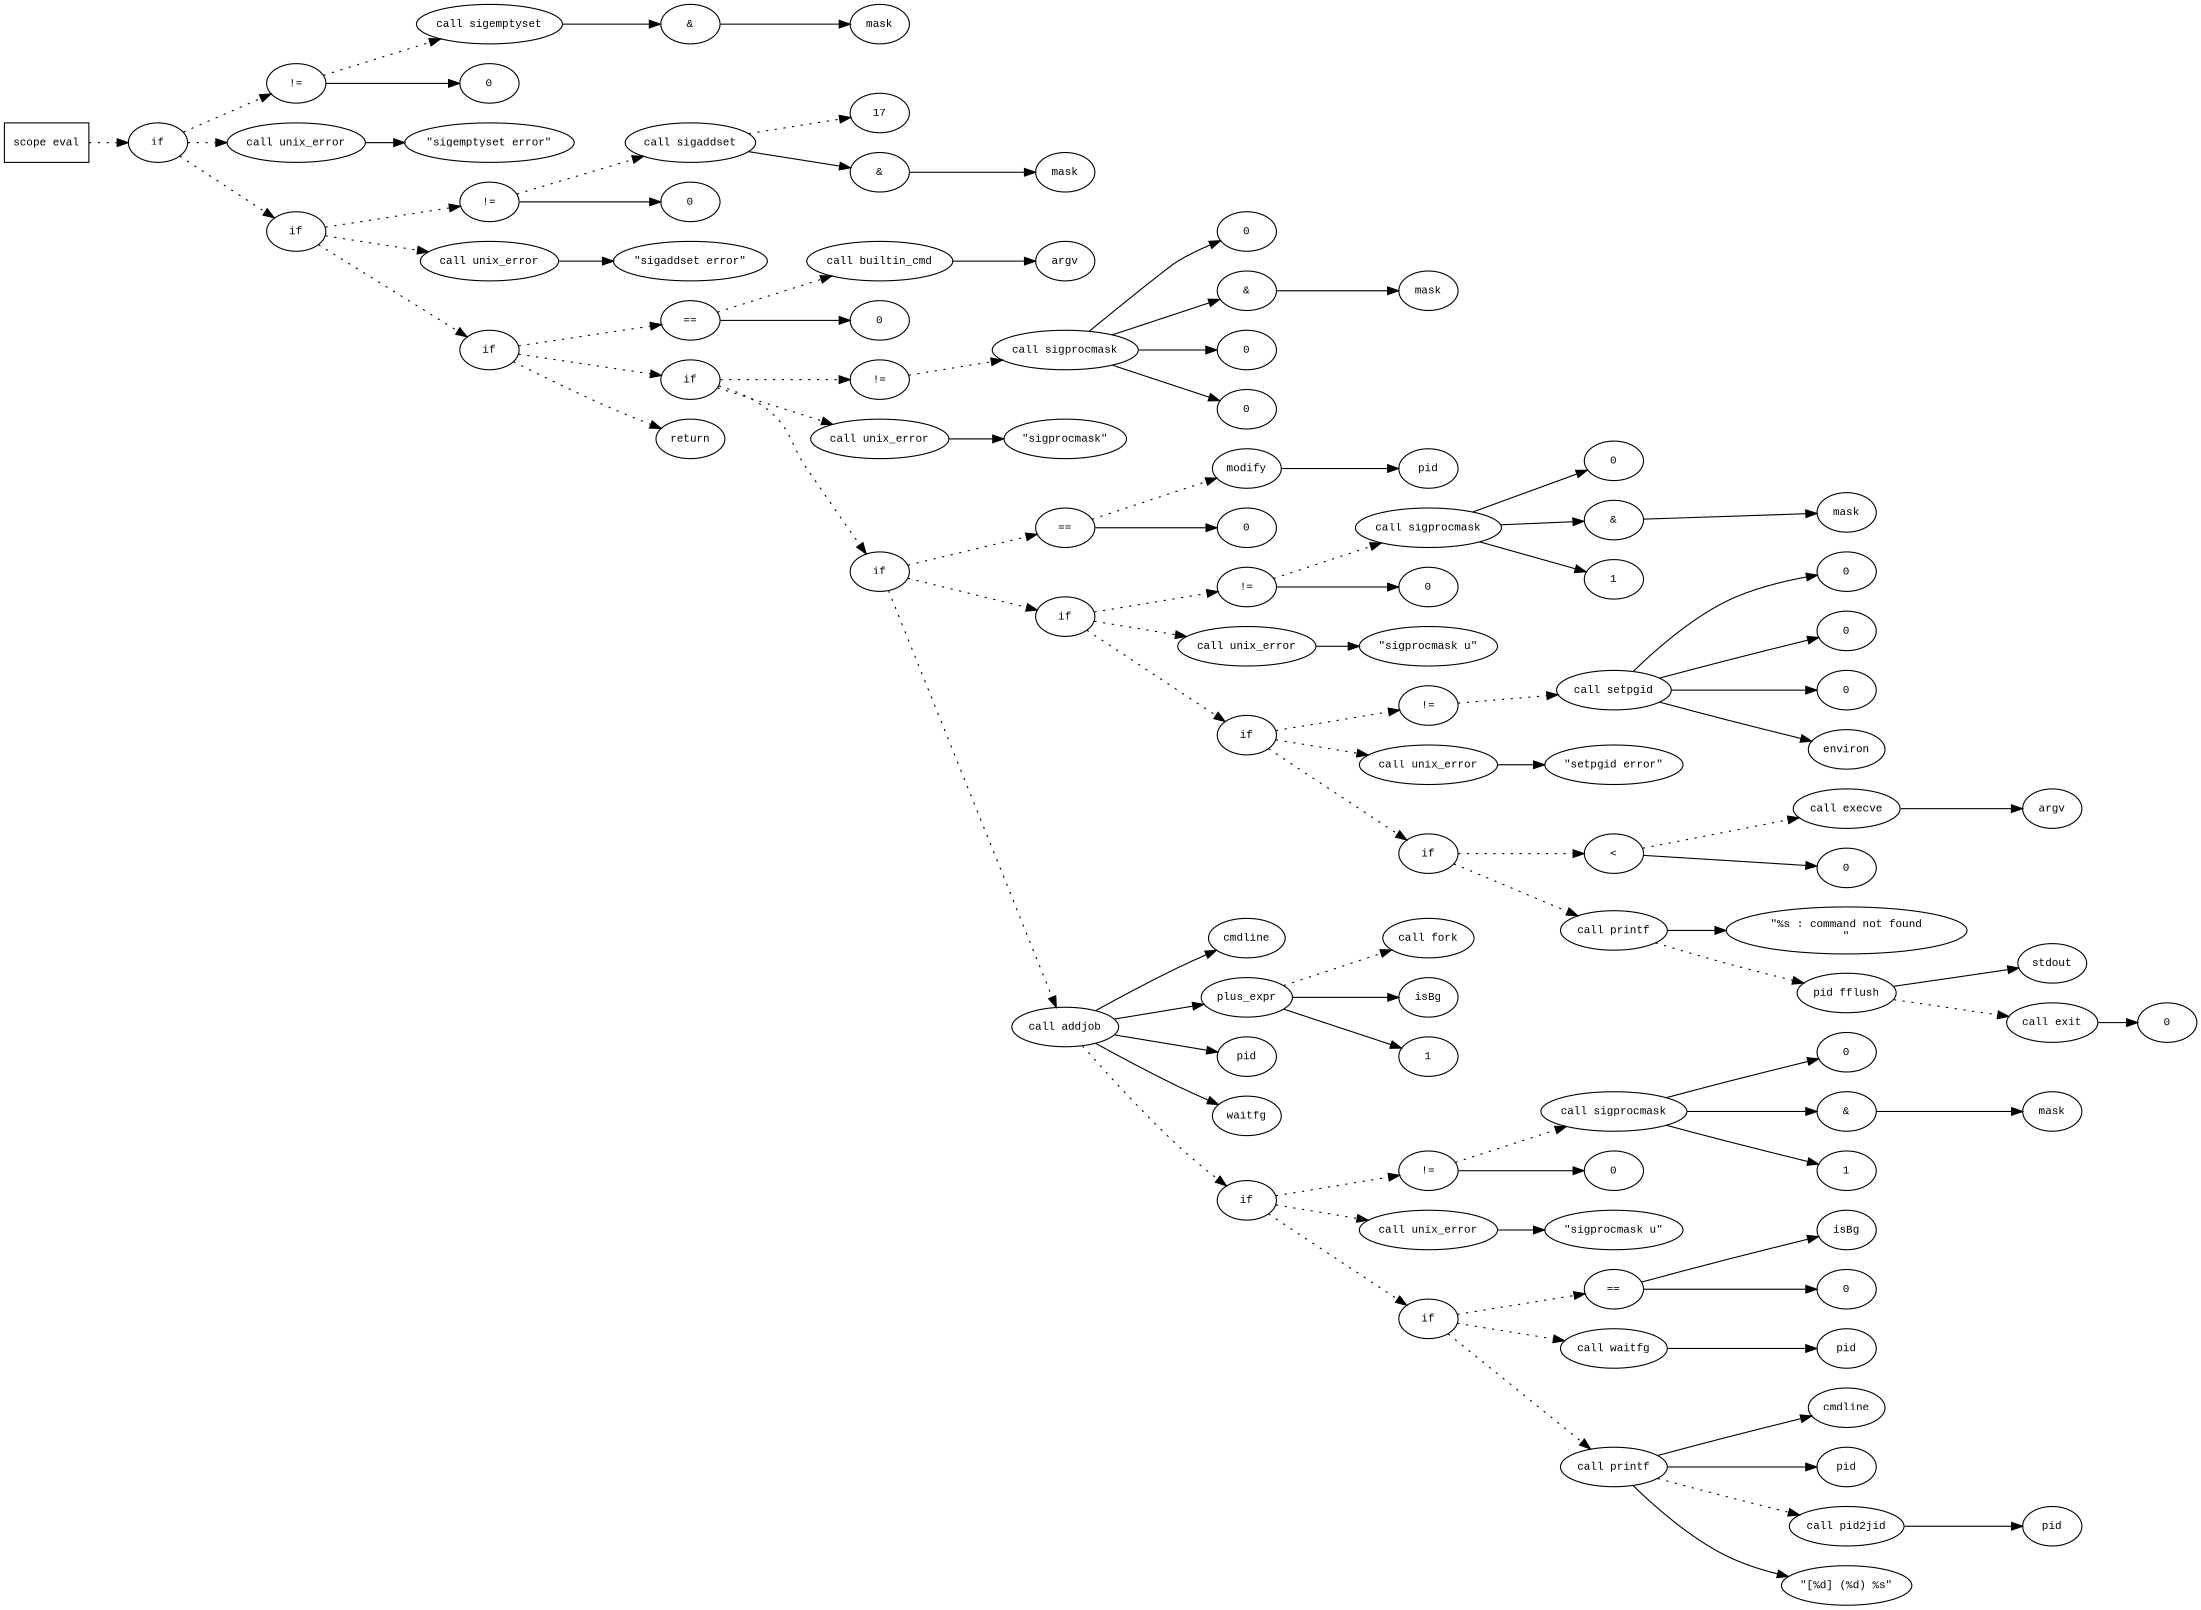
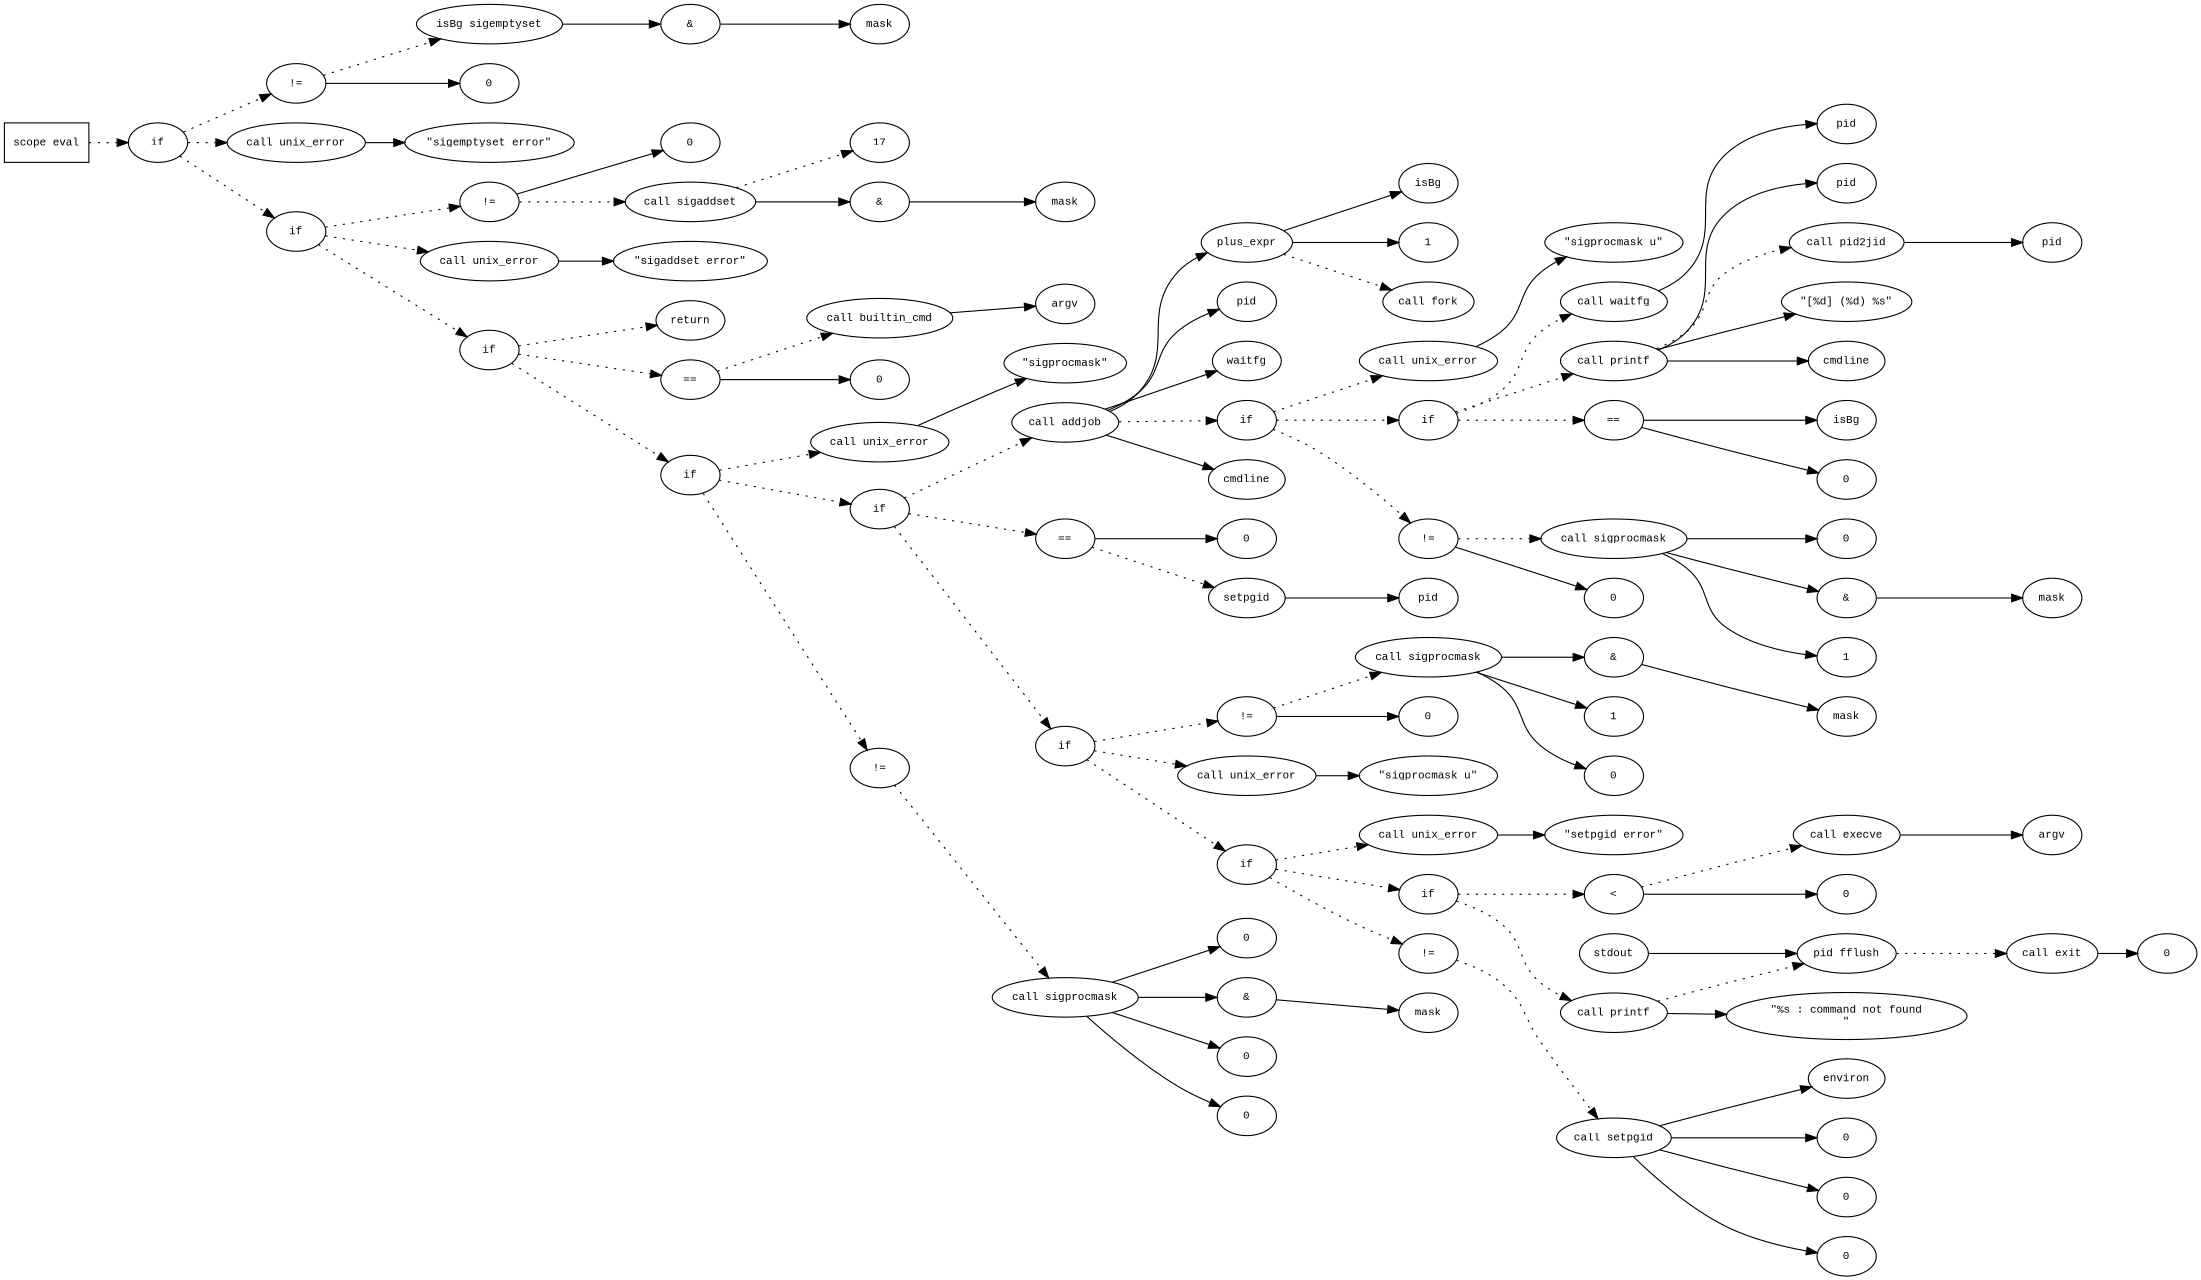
node "call sigemptyset": label "call sigemptyset" -> "isBg sigemptyset"
node "modify": label "modify" -> "setpgid"
edge "pid fflush" -> "stdout": reversed
